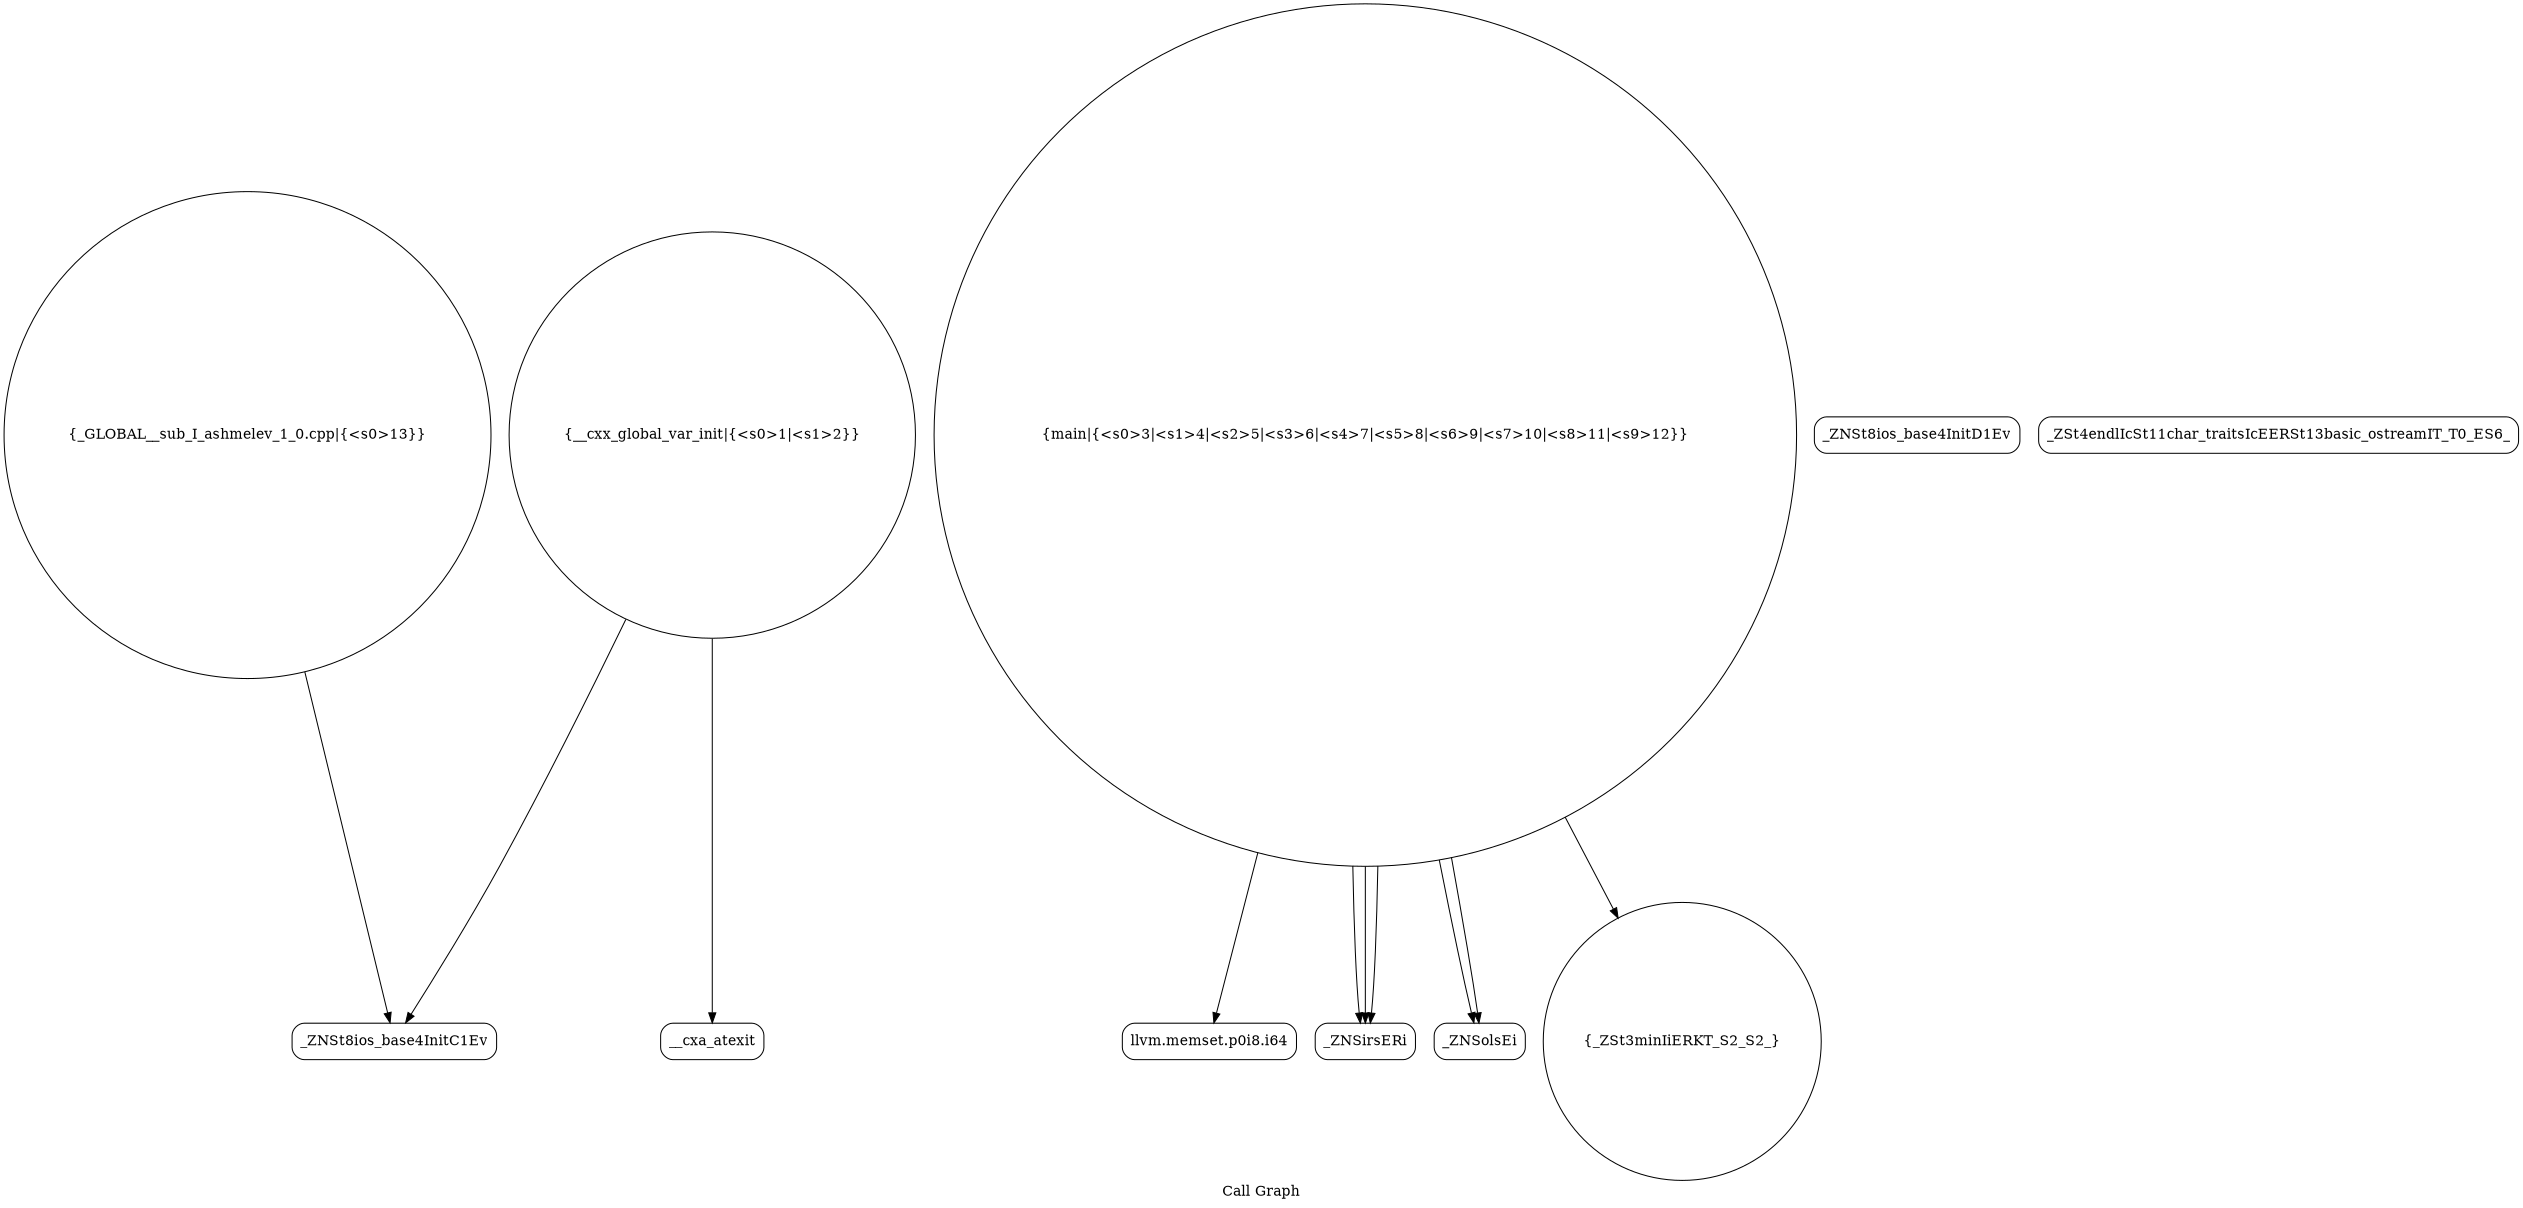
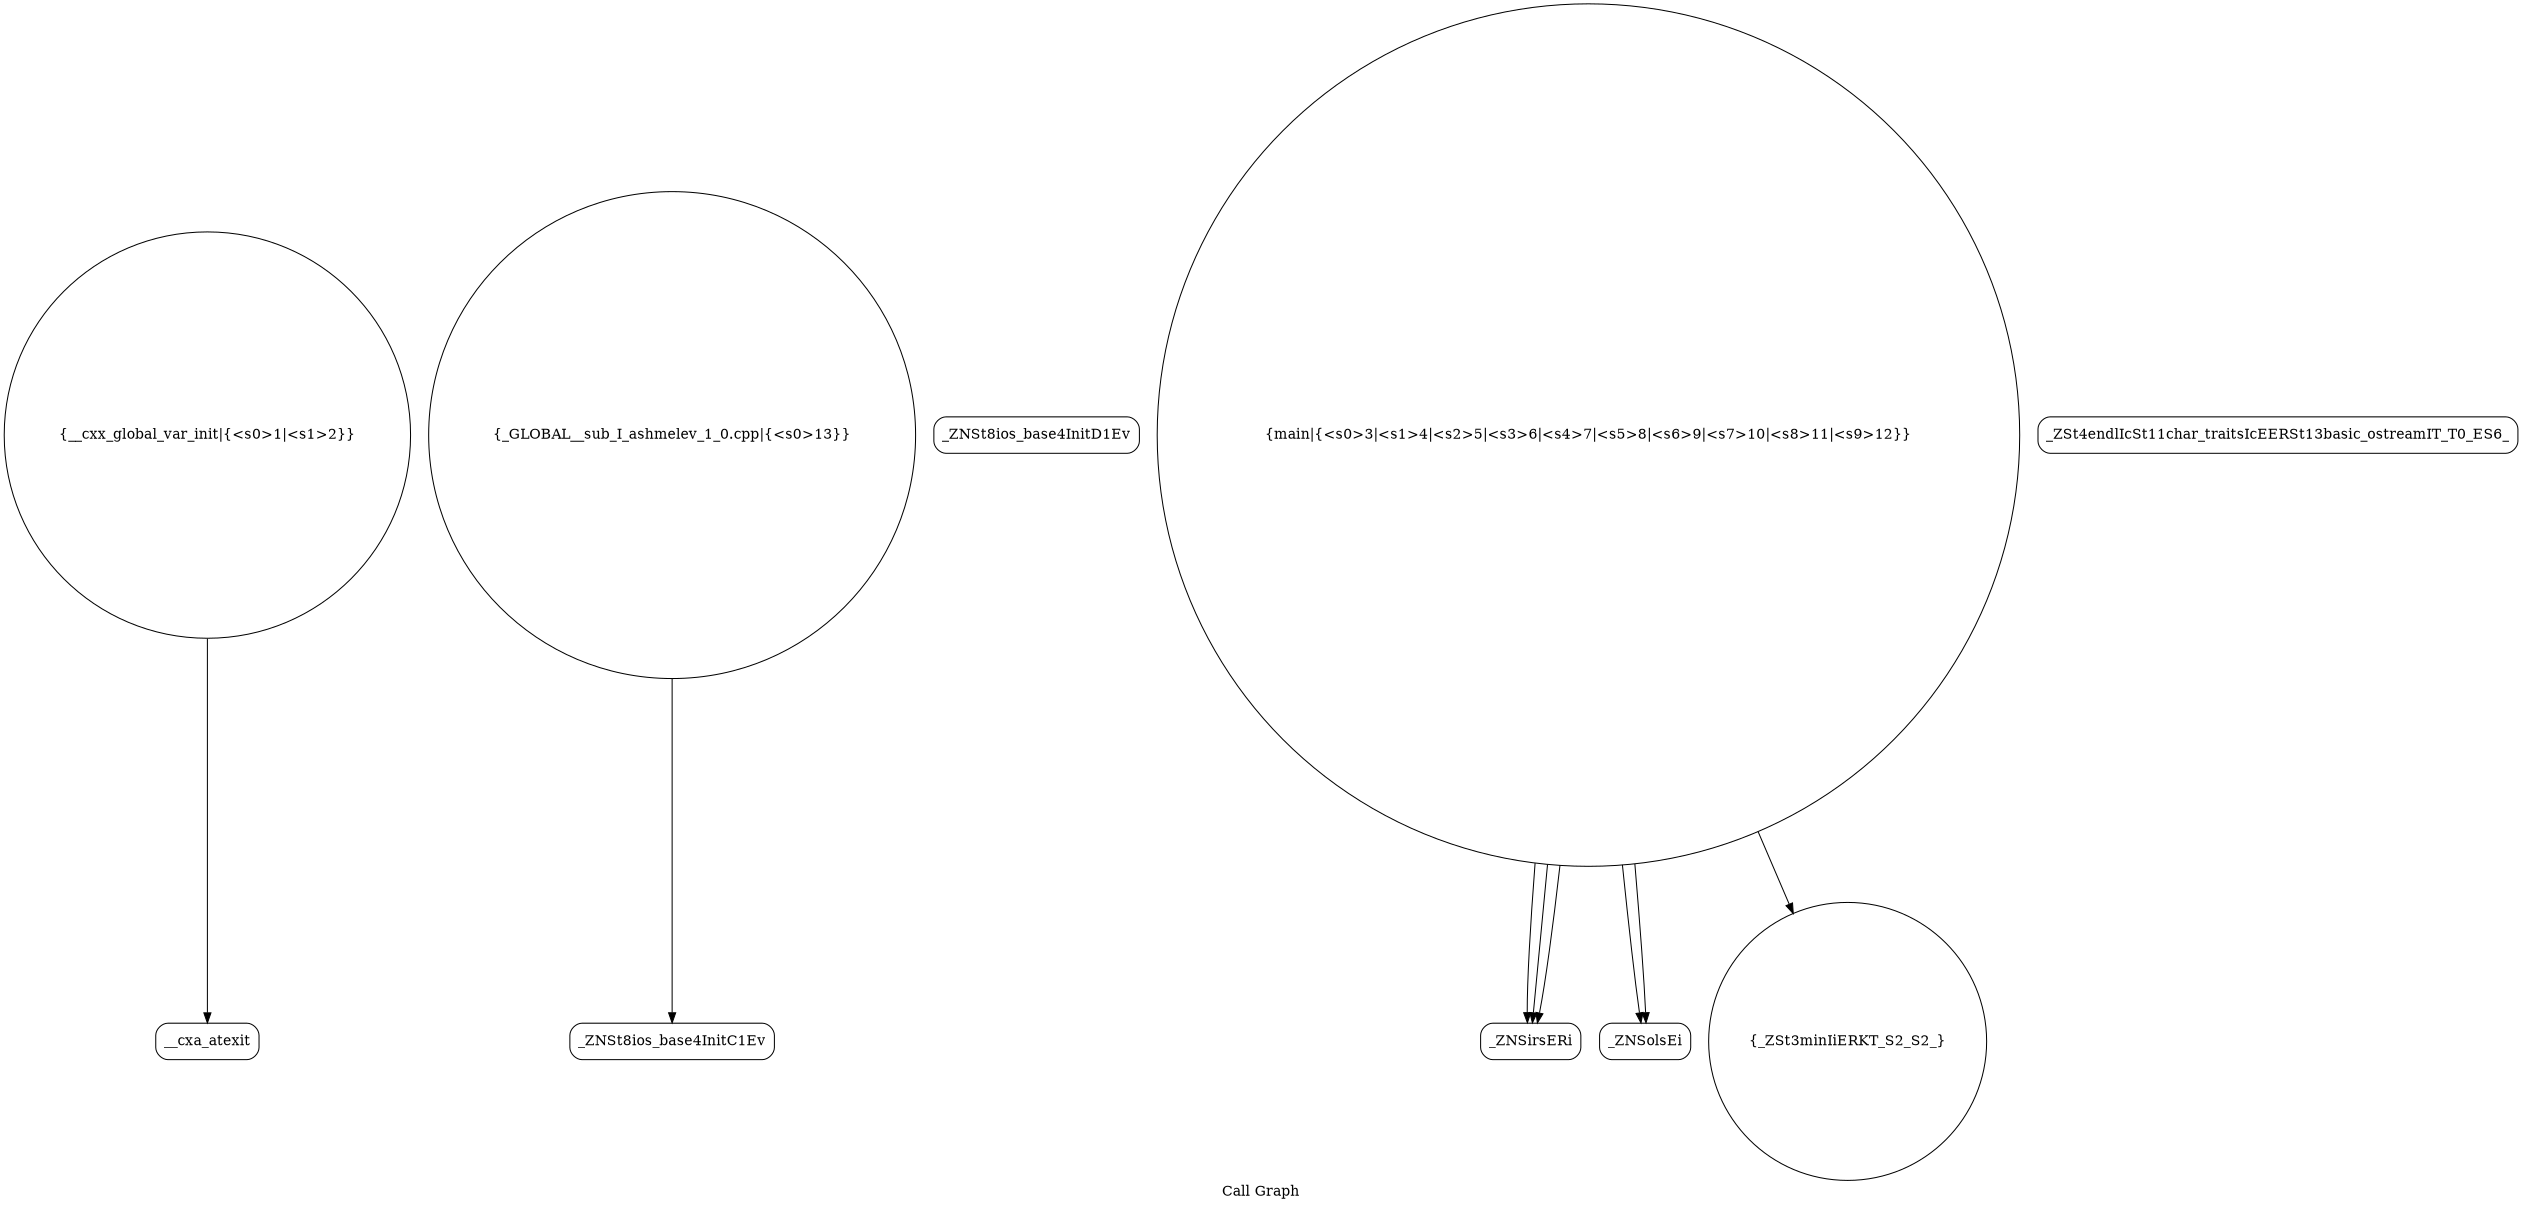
edge "{__cxx_global_var_init|{<s0>1|<s1>2}}" -> "_ZNSt8ios_base4InitC1Ev": removed
node "llvm.memset.p0i8.i64": removed
